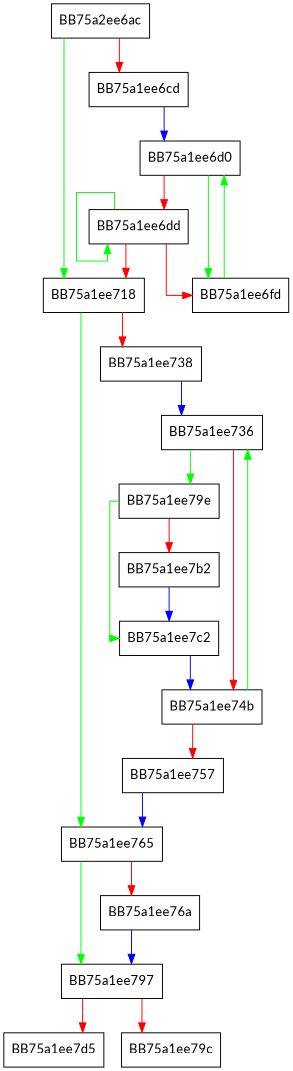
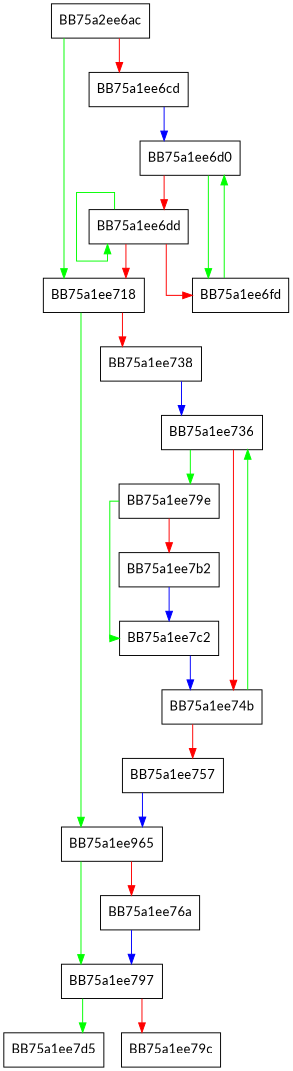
node "BB75a1ee765": label "BB75a1ee765" -> "BB75a1ee965"
edge "BB75a1ee797" -> "BB75a1ee7d5": color red -> green
